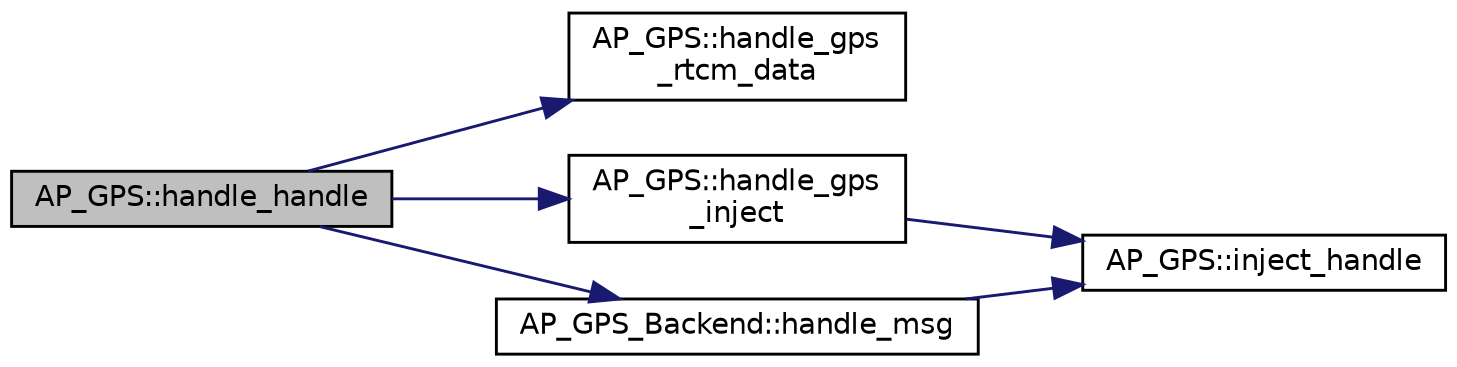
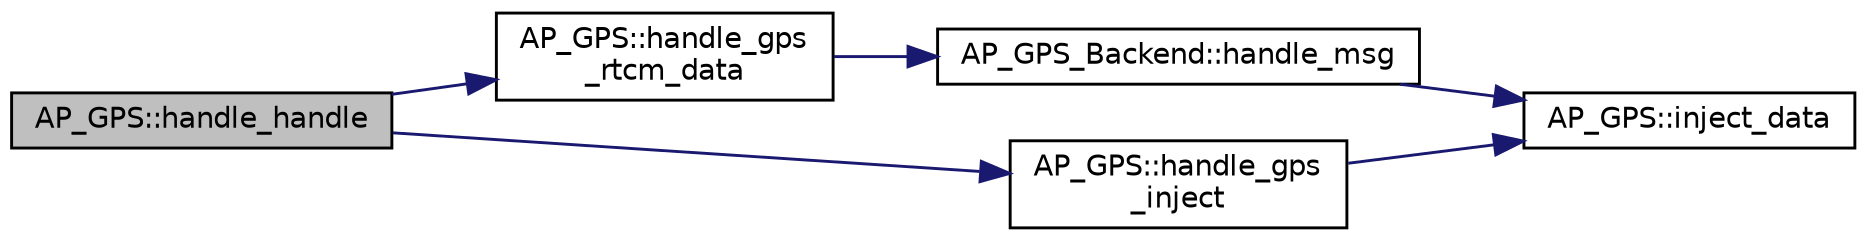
edge "AP_GPS::handle_handle" -> "AP_GPS_Backend::handle_msg": now "AP_GPS::handle_gps _rtcm_data" -> "AP_GPS_Backend::handle_msg"
node "AP_GPS::inject_handle": label "AP_GPS::inject_handle" -> "AP_GPS::inject_data"
